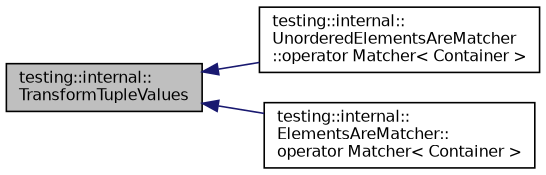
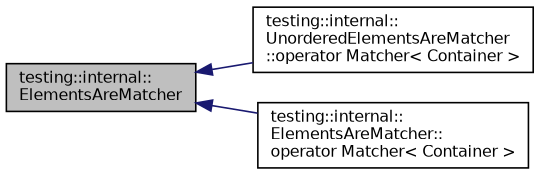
node "testing::internal:: TransformTupleValues": label "testing::internal:: TransformTupleValues" -> "testing::internal:: ElementsAreMatcher"
